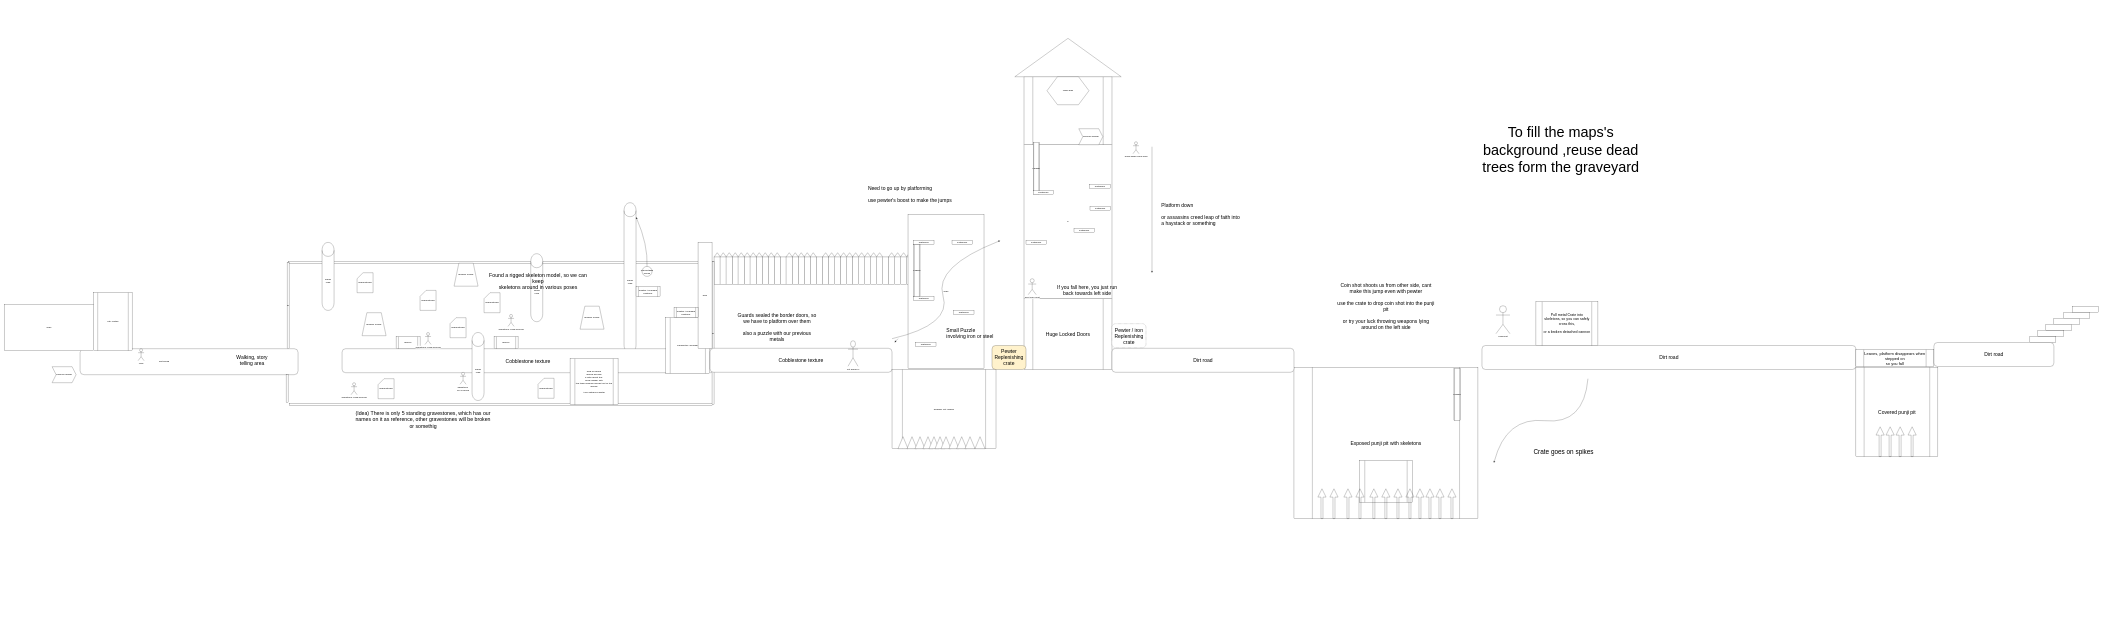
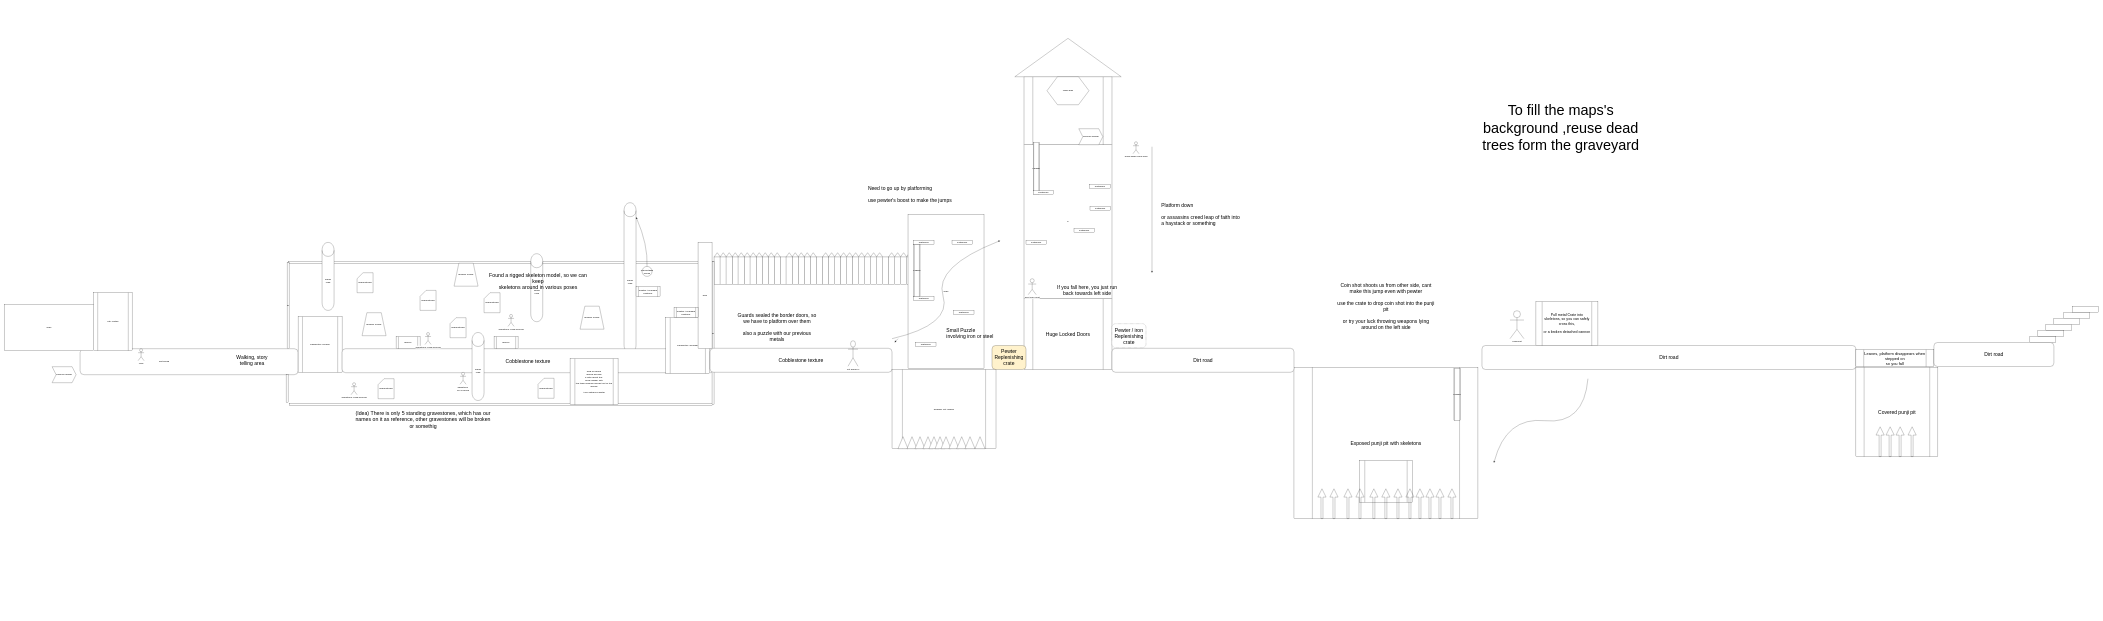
node "To fill the maps's background ,reuse dead trees form the graveyard": moved (1561, 149) -> (1561, 127)
node "Coinshot": moved (1503, 320) -> (1517, 325)
node "Cementary arcway": added
node "Crate goes on spikes": removed
